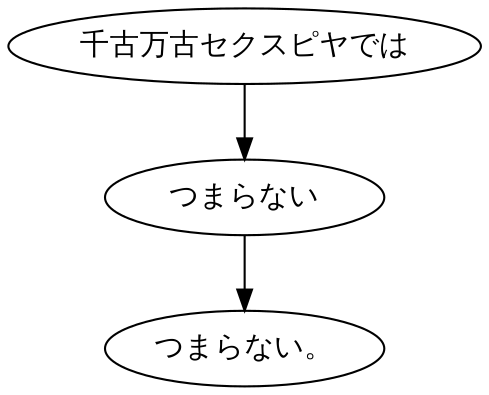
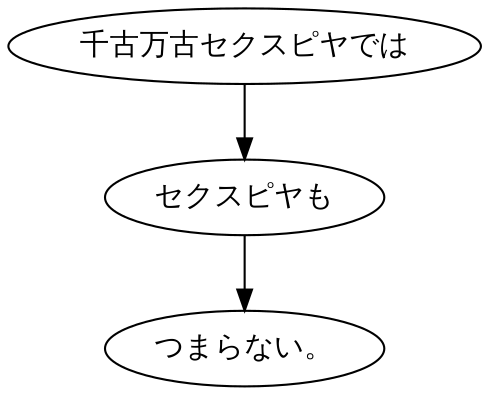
node "つまらない": label "つまらない" -> "セクスピヤも"
